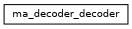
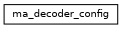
node "ma_decoder_decoder": label "ma_decoder_decoder" -> "ma_decoder_config"
